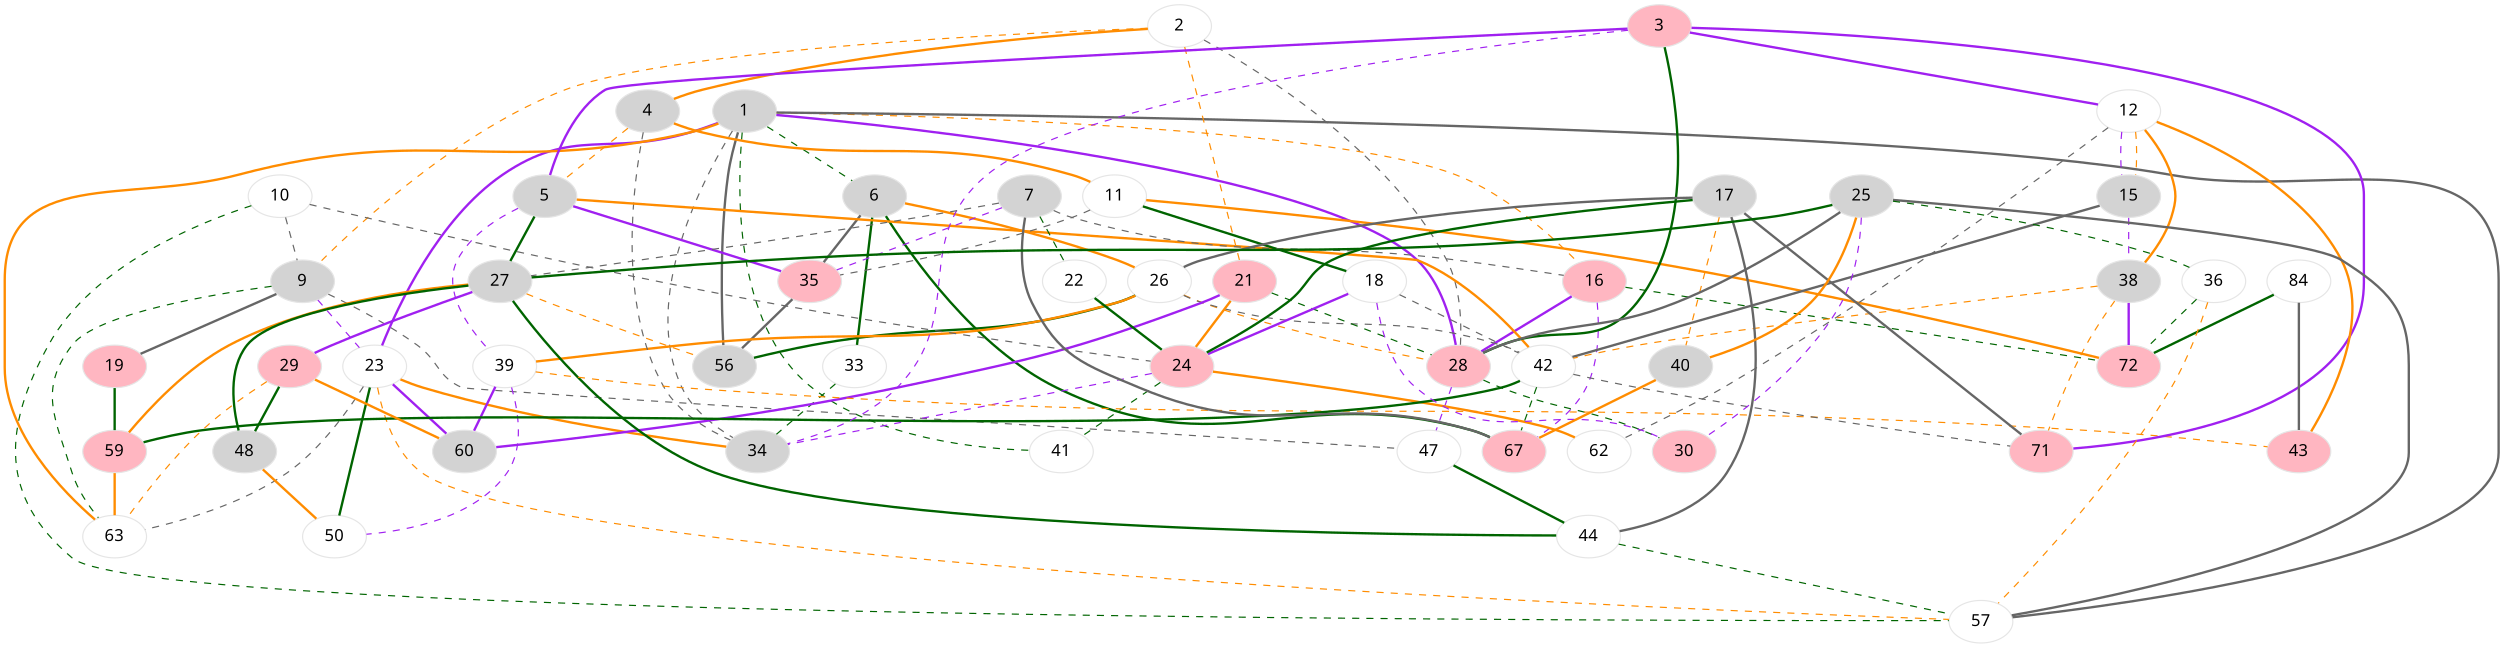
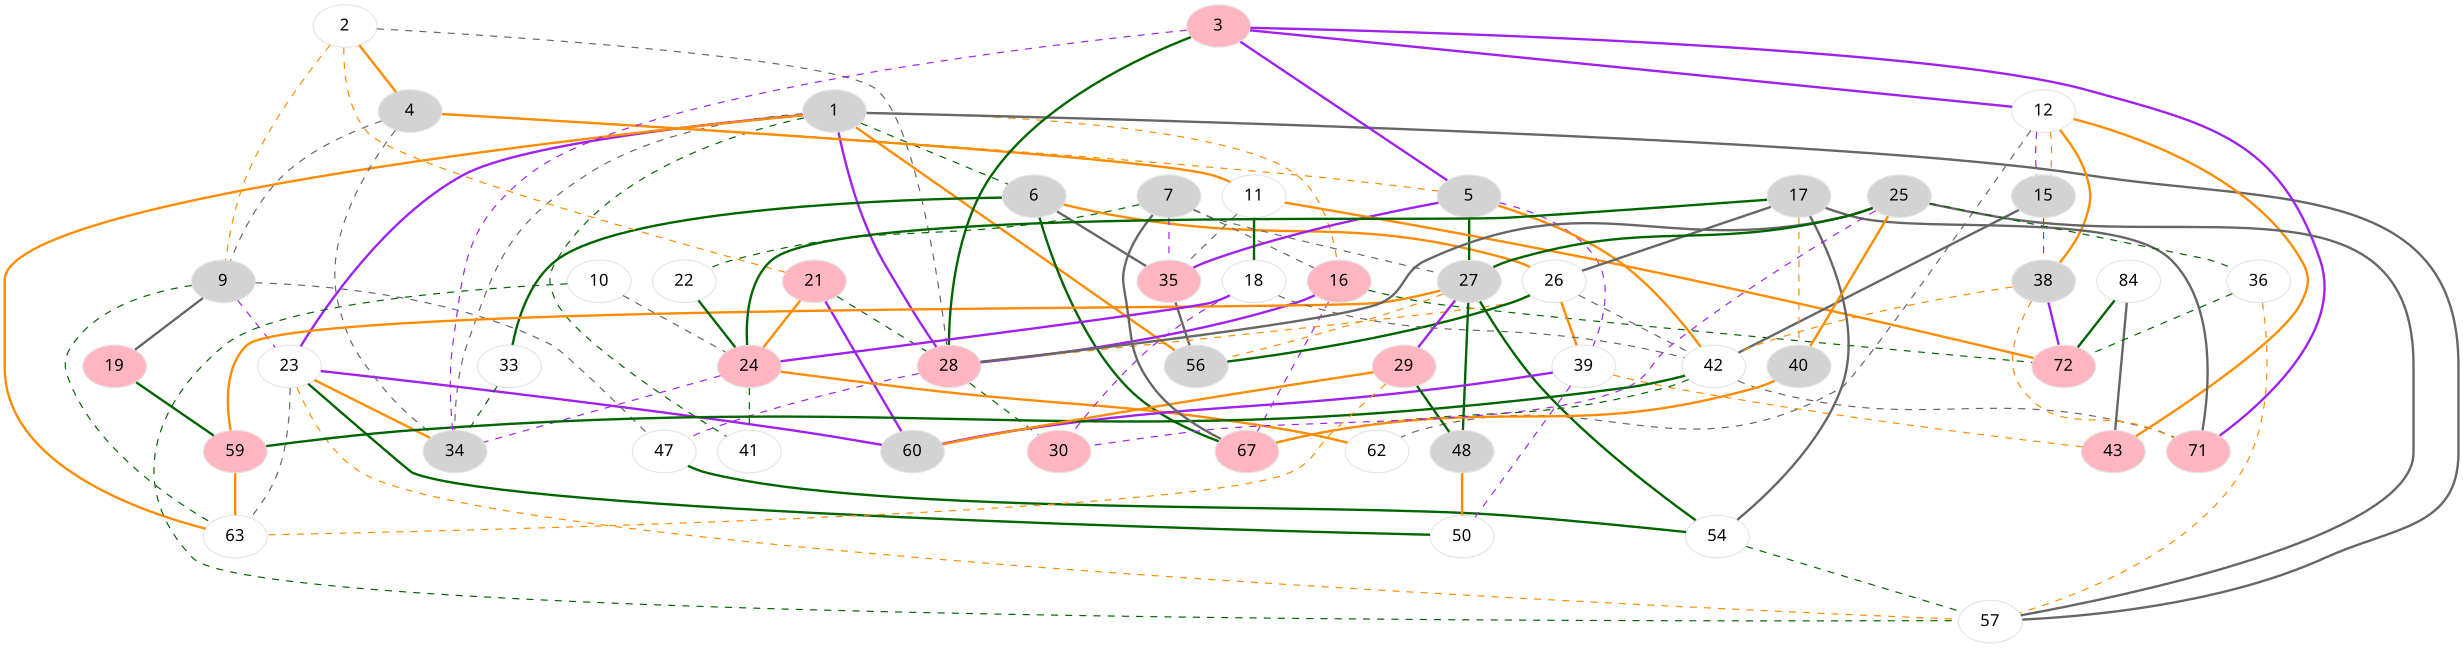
edge "1" -- "56": color gray40 -> darkorange
edge "10" -- "9": now "4" -- "9"
node "44": label "44" -> "54"
